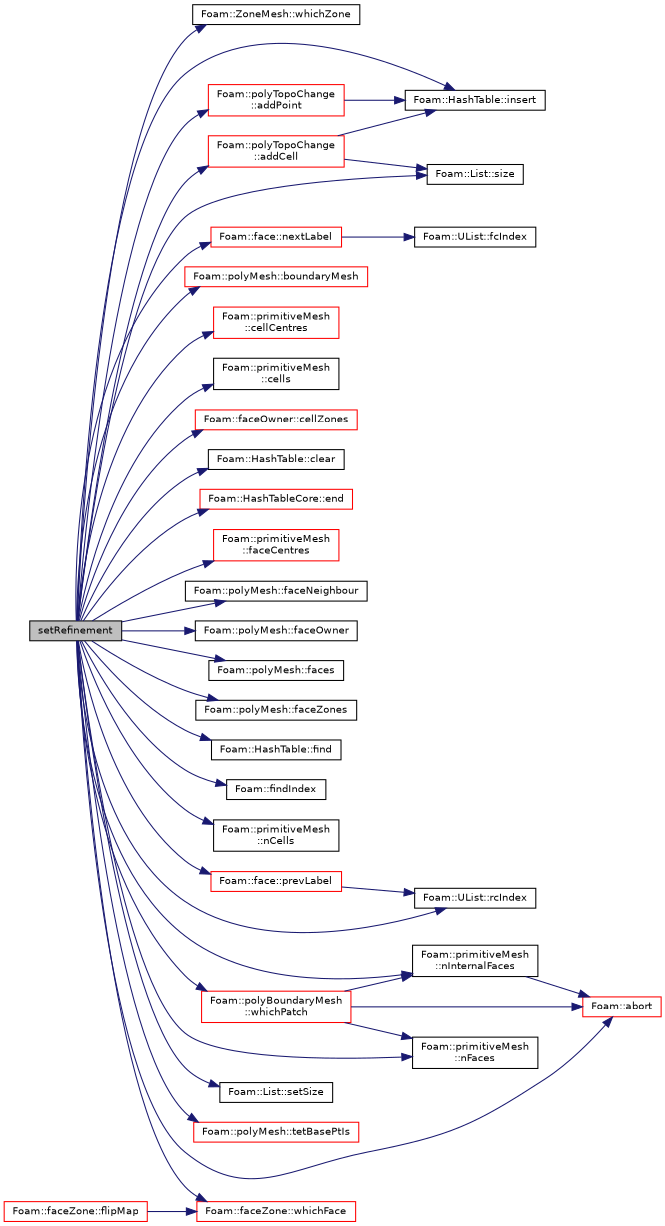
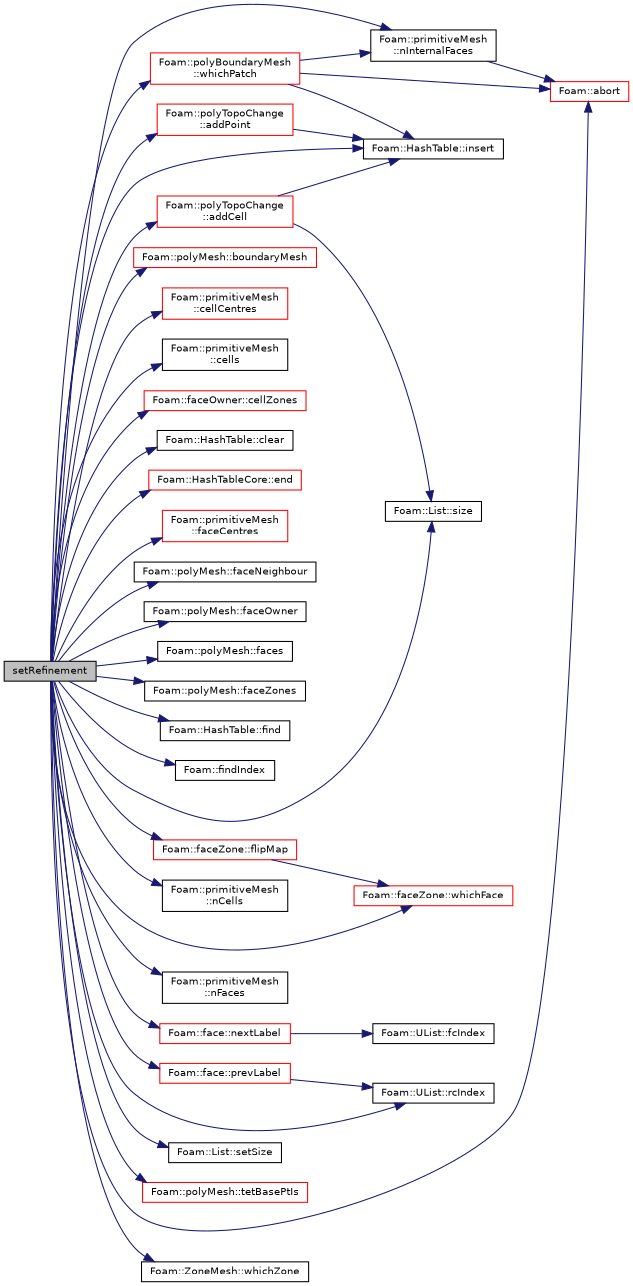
edge "setRefinement" -> "Foam::faceZone::flipMap": added
edge "Foam::polyBoundaryMesh ::whichPatch" -> "Foam::primitiveMesh ::nFaces": now "Foam::polyBoundaryMesh ::whichPatch" -> "Foam::HashTable::insert"
